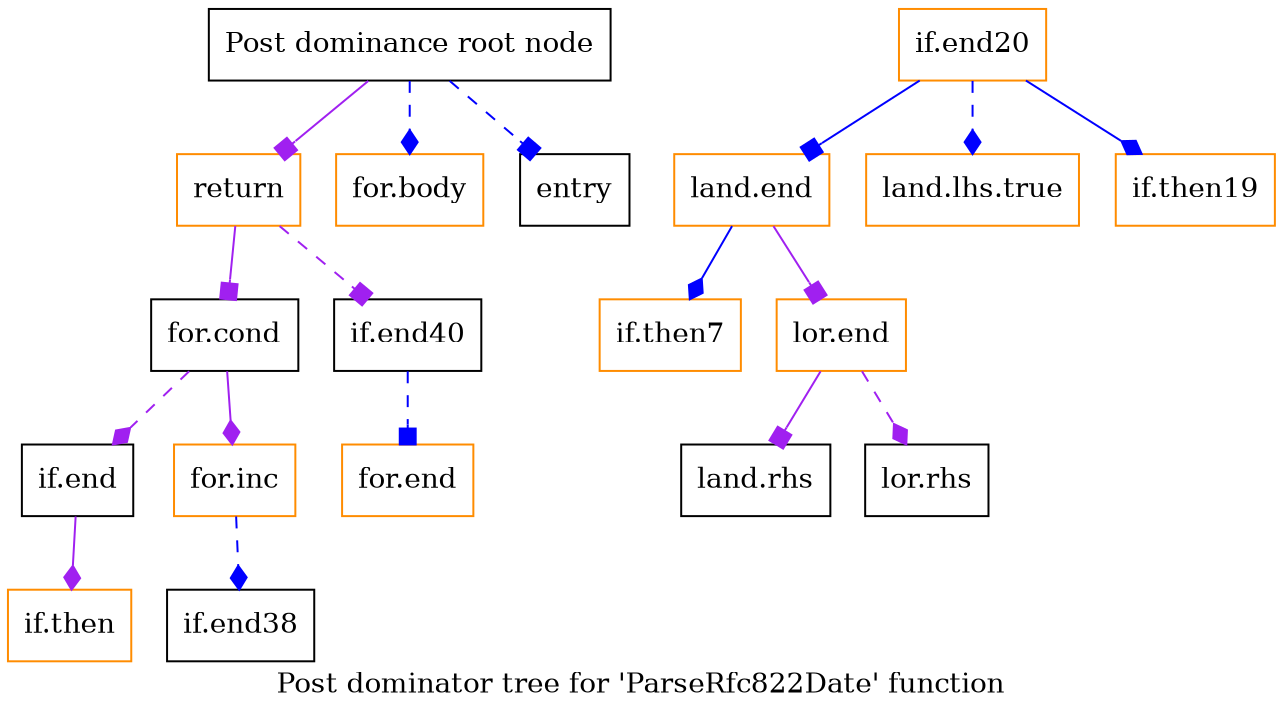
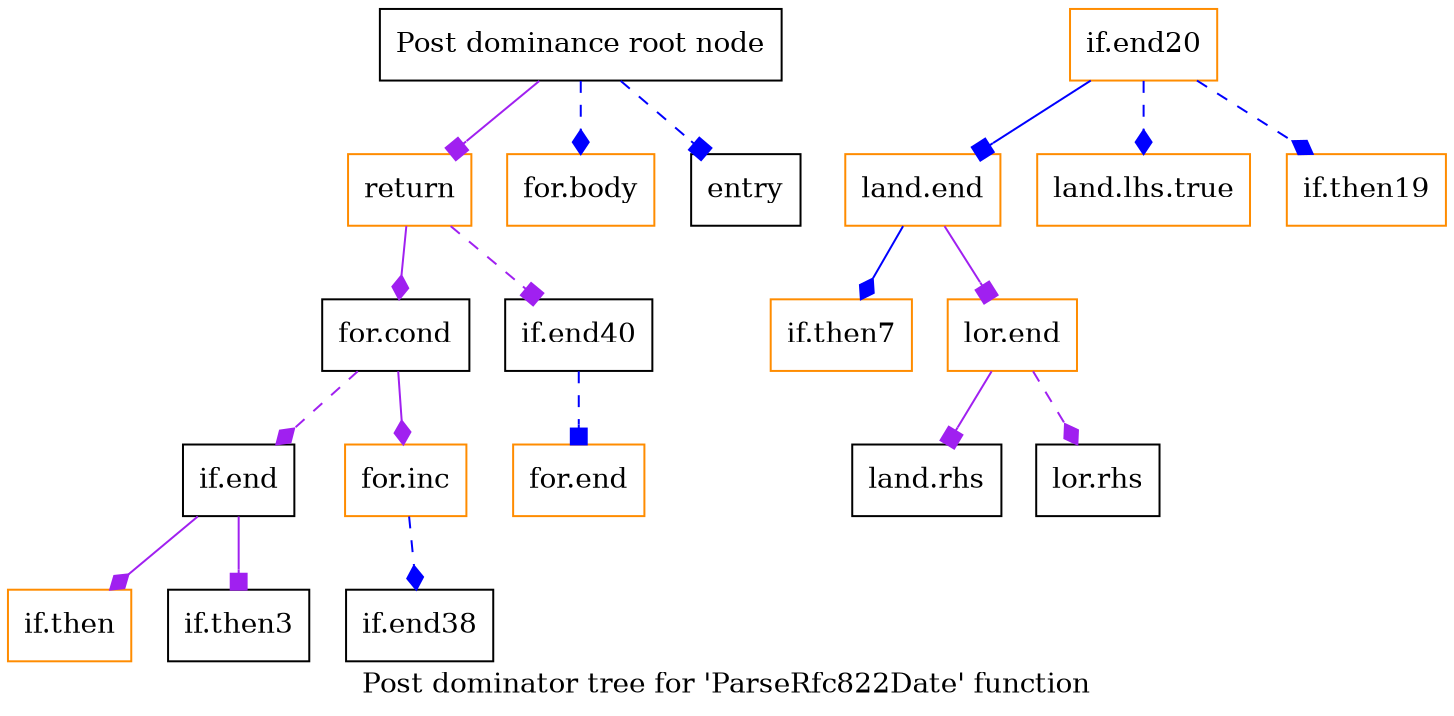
edge "if.end20" -> "if.then19": style solid -> dashed
edge "return" -> "for.cond": arrowhead box -> diamond
node "if.then3": added
